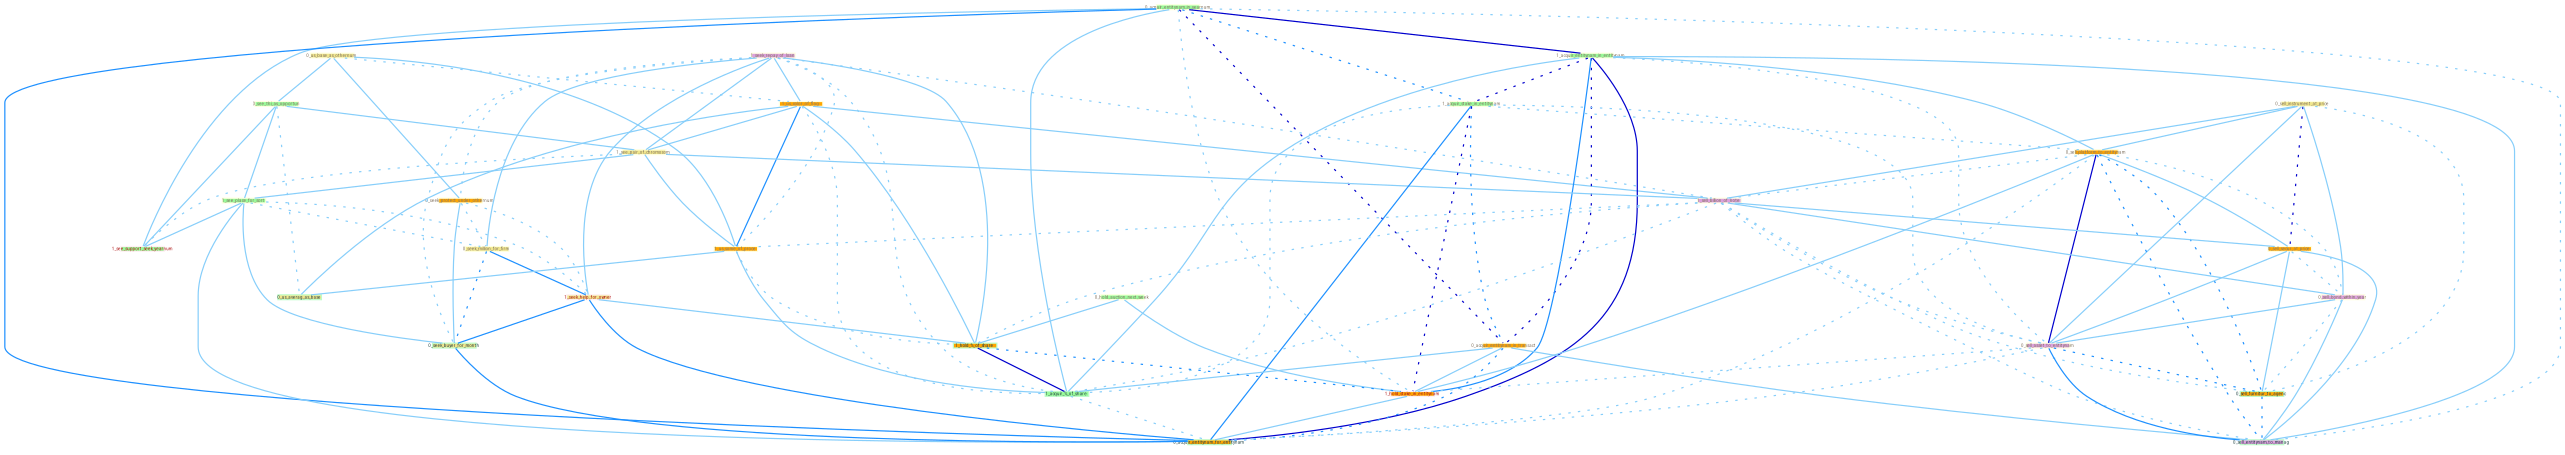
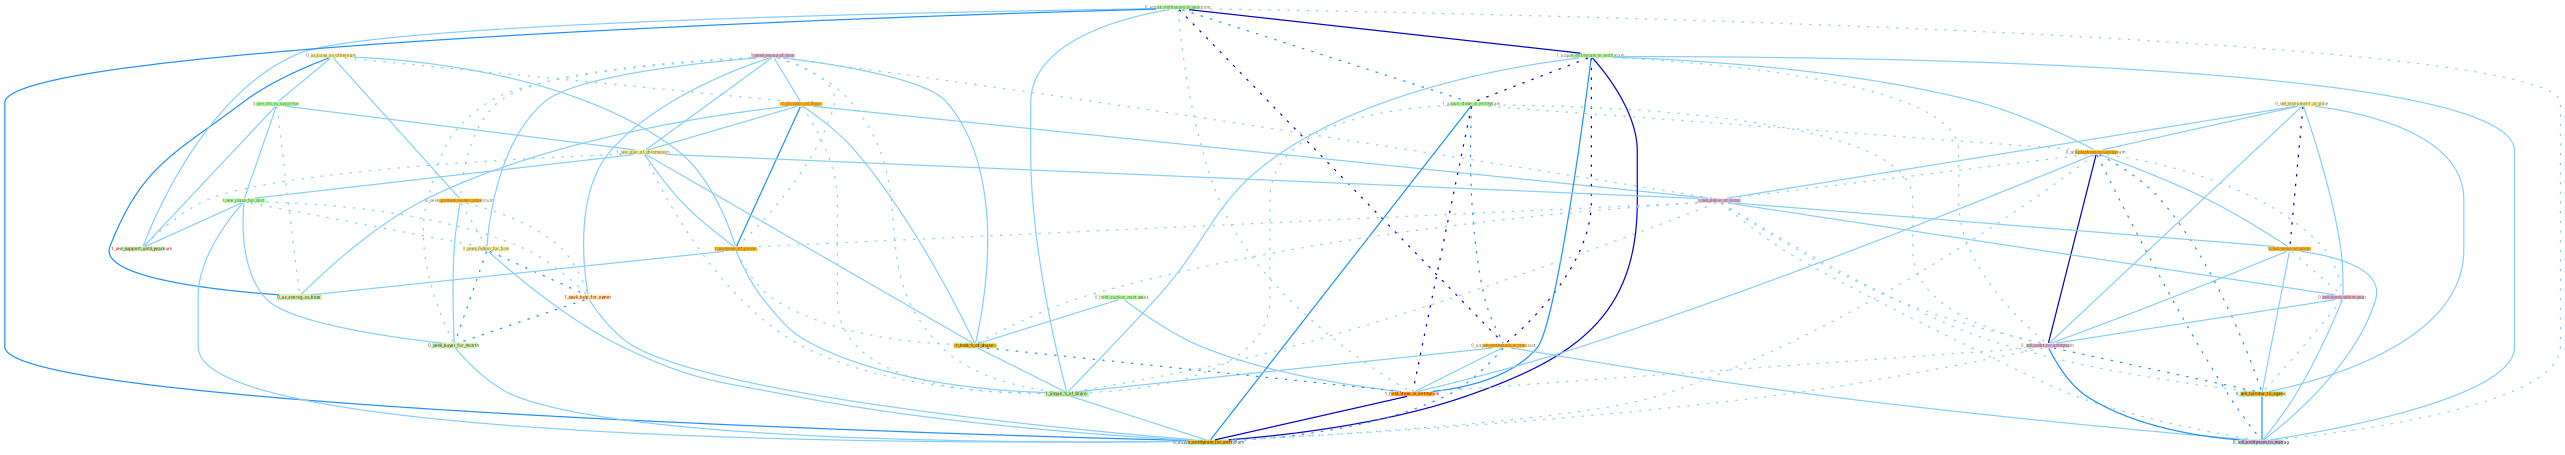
edge "0_us_base_as_othernum" -- "0_us_averag_as_base": added
node "1_see_support_seek_yearnum": label "1_see_support_seek_yearnum" -> "1_see_support_until_yearnum"
edge "0_sell_instrument_at_price" -- "0_sell_furnitur_to_agenc": style dotted -> solid
edge "0_seek_million_for_firm" -- "1_seek_help_for_owner": style solid -> dotted
edge "1_seek_help_for_owner" -- "1_hold_%_of_share": now "1_see_pair_of_chromosom" -- "1_hold_%_of_share"
edge "1_seek_help_for_owner" -- "0_seek_buyer_for_month": style solid -> dotted
edge "1_see_pair_of_chromosom" -- "1_acquir_%_of_share": added
edge "1_hold_%_of_share" -- "1_acquir_%_of_share": color #0000cd -> #87cefa
node "1_acquir_%_of_share": fontcolor #2f4f4f -> #b22222
edge "0_seek_million_for_firm" -- "0_acquir_entitynam_for_entitynam": added
edge "1_seek_help_for_owner" -- "0_acquir_entitynam_for_entitynam": color #1e90ff -> #87cefa
edge "1_acquir_%_of_share" -- "0_acquir_entitynam_for_entitynam": style dotted -> solid
edge "1_hold_stake_in_entitynam" -- "0_acquir_entitynam_for_entitynam": color #87cefa -> #0000cd
edge "0_sell_furnitur_to_agenc" -- "0_sell_entitynam_to_manag": style dotted -> solid
edge "0_seek_buyer_for_month" -- "0_acquir_entitynam_for_entitynam": color #1e90ff -> #87cefa
